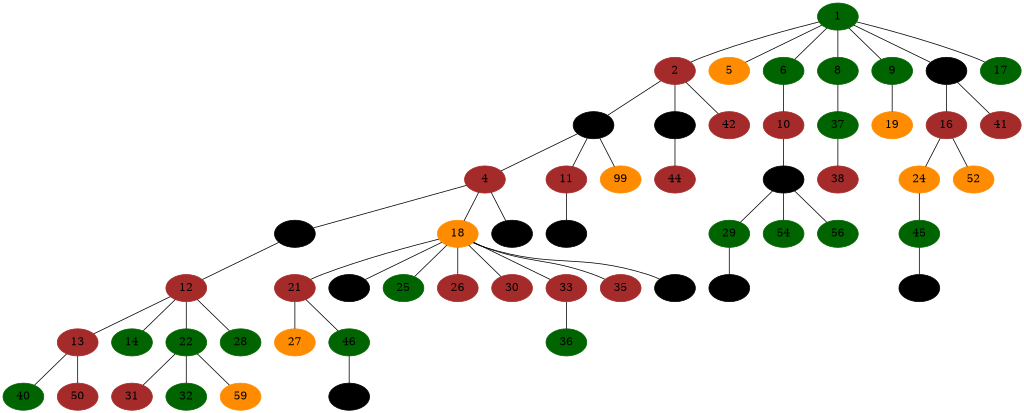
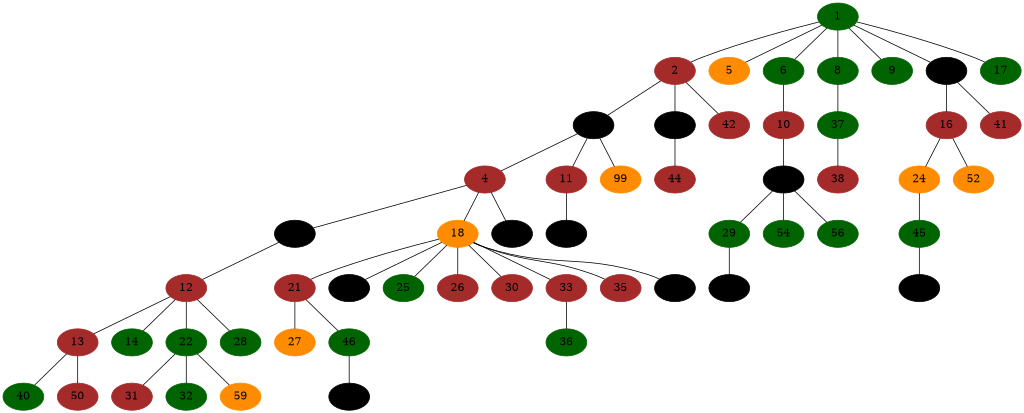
node "19": removed
